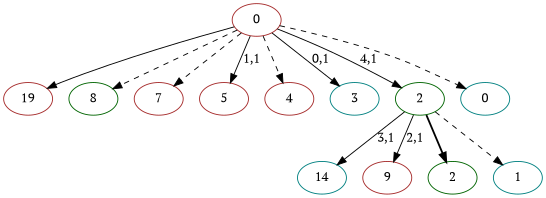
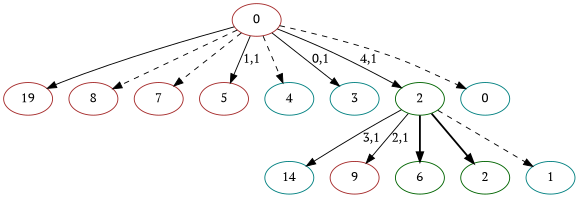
node "8": color darkgreen -> brown
node "4": color brown -> teal
node "6": added
